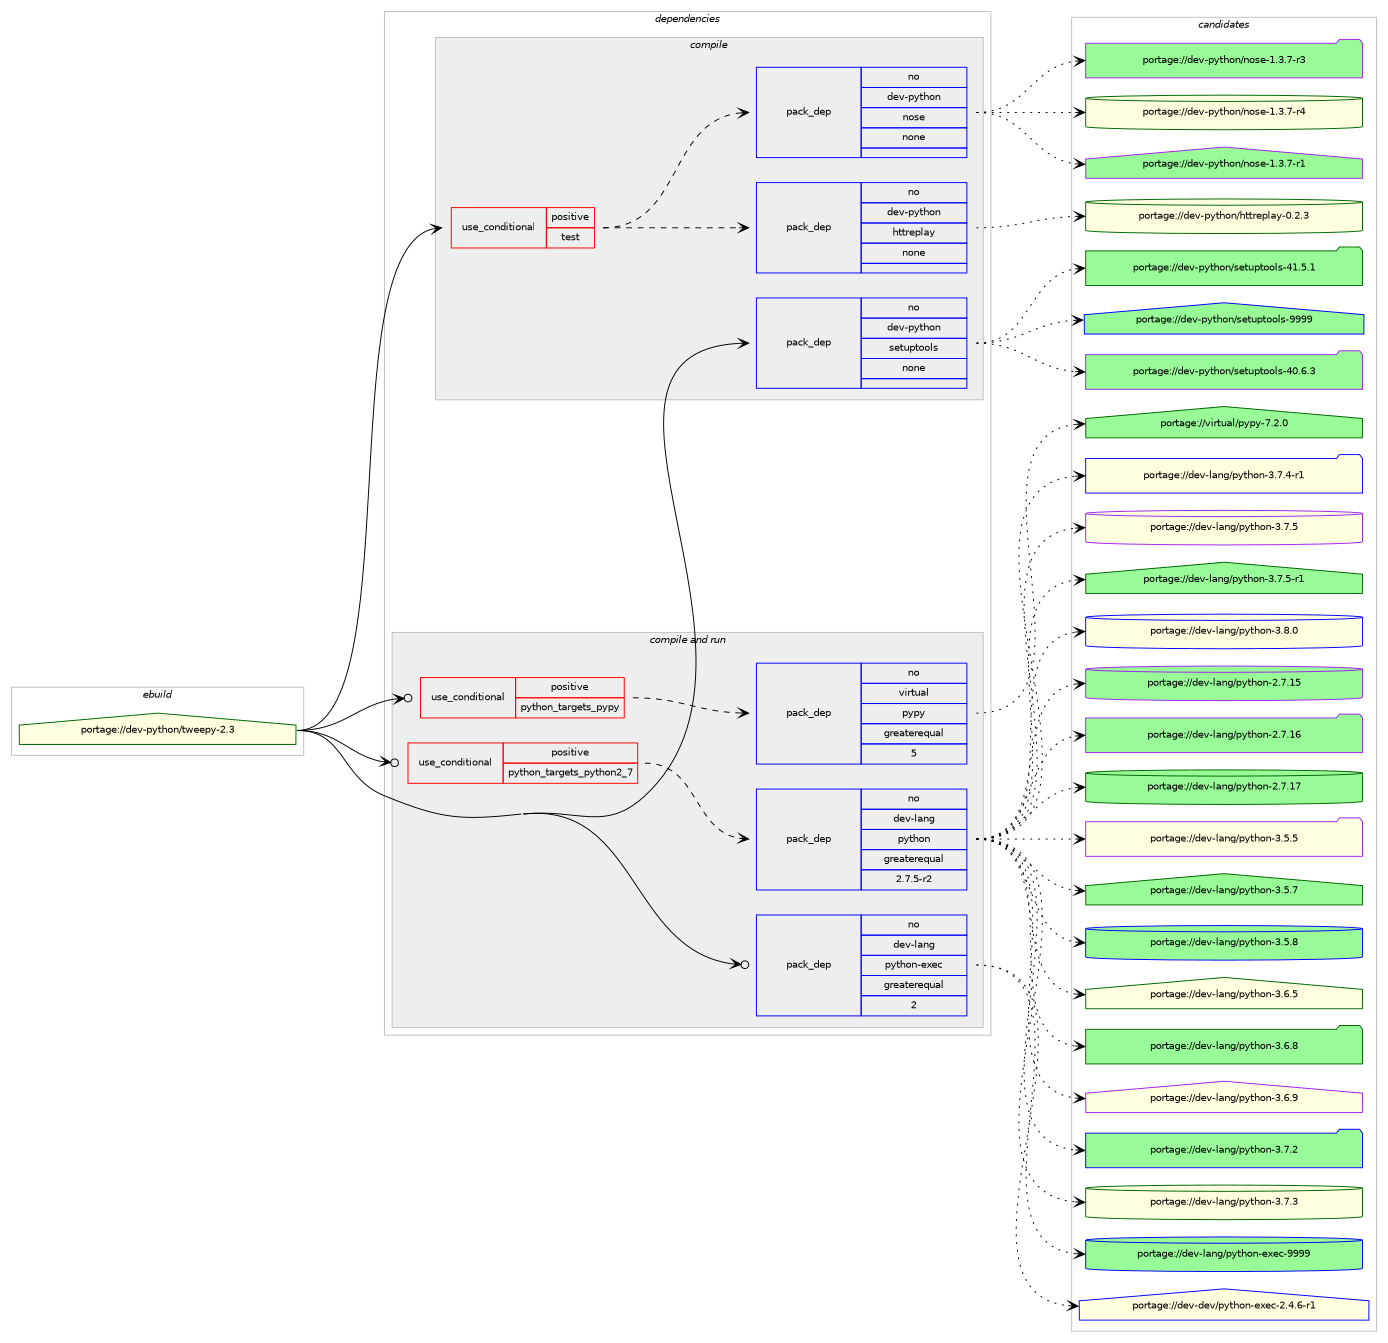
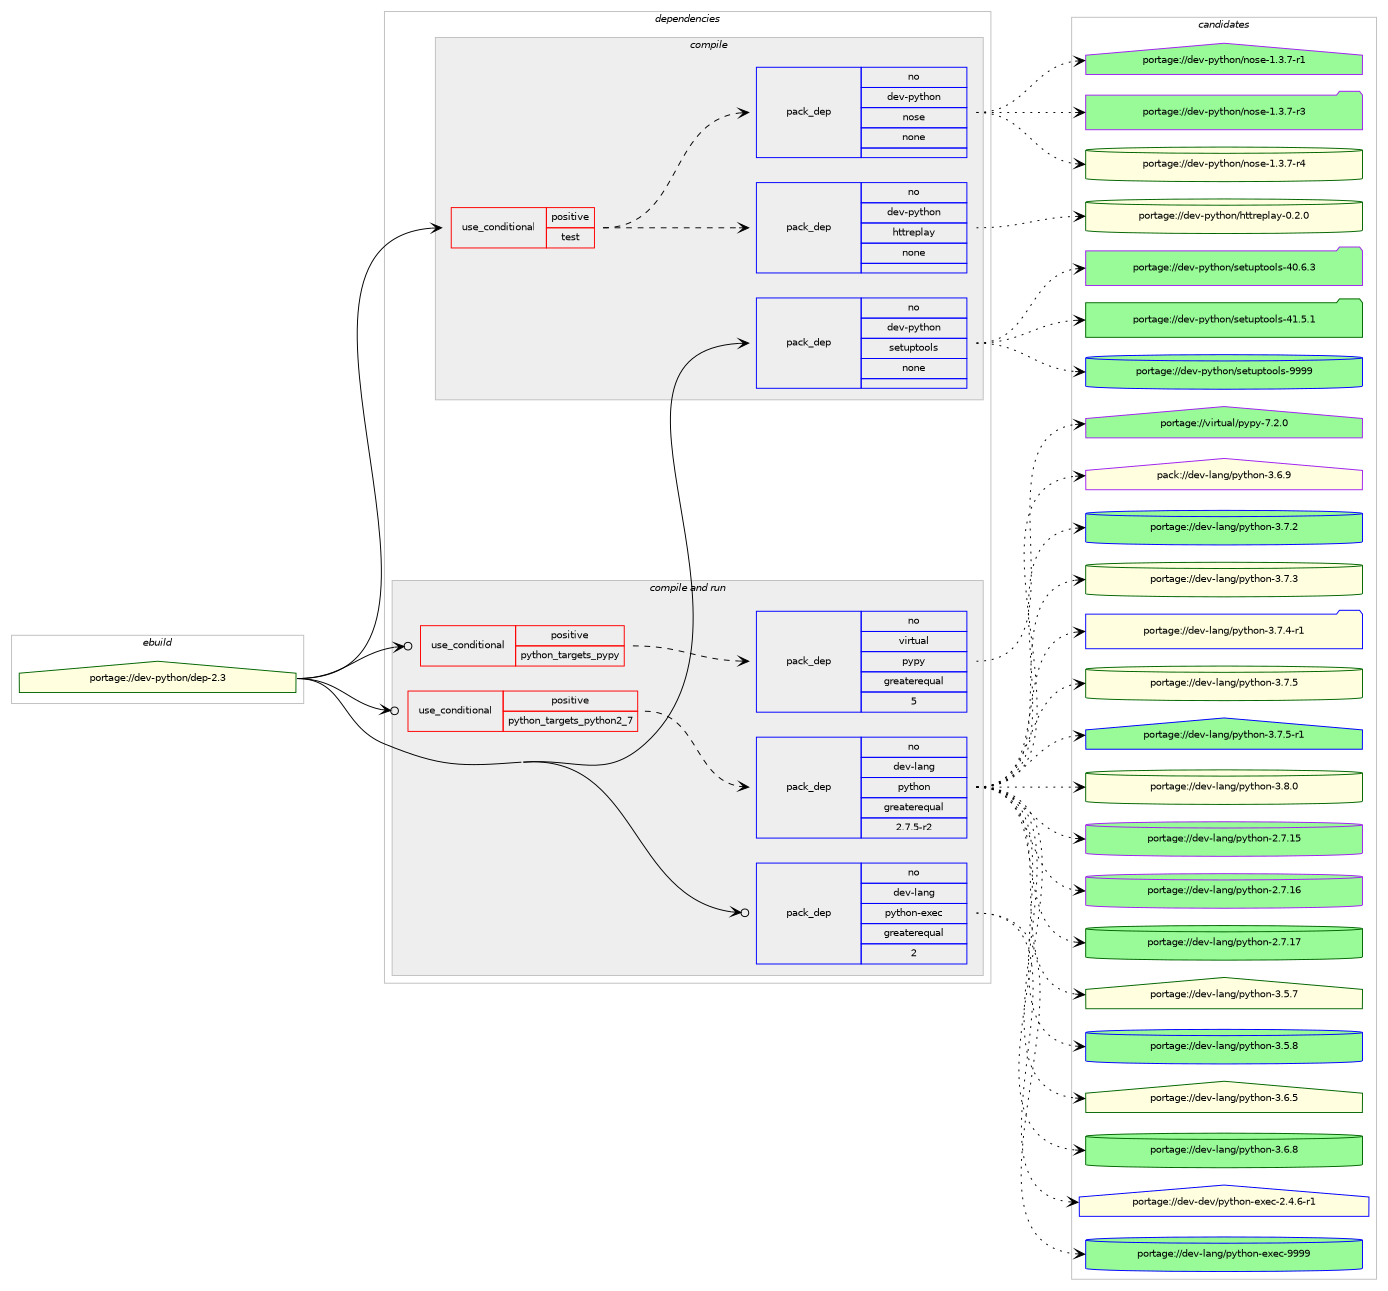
node "portage://dev-python/httreplay-0.2.3": label "portage://dev-python/httreplay-0.2.3" -> "portage://dev-python/httreplay-0.2.0"
node "portage://dev-python/setuptools-9999": shape house -> cylinder
node "portage://virtual/pypy-7.2.0": color darkgreen -> purple
node "portage://dev-lang/python-3.7.5": color purple -> darkgreen
node "portage://dev-lang/python-3.7.5-r1": color darkgreen -> blue
node "portage://dev-lang/python-3.8.0": color blue -> darkgreen
node "portage://dev-python/tweepy-2.3": label "portage://dev-python/tweepy-2.3" -> "portage://dev-python/dep-2.3"
node "portage://dev-lang/python-2.7.16": shape folder -> cylinder
node "portage://dev-lang/python-3.5.5": removed
node "portage://dev-lang/python-3.5.7": fillcolor palegreen -> lightyellow
node "portage://dev-lang/python-3.6.8": shape folder -> cylinder
node "portage://dev-lang/python-3.6.9": label "portage://dev-lang/python-3.6.9" -> "pack://dev-lang/python-3.6.9"
node "portage://dev-lang/python-3.7.2": shape folder -> cylinder
